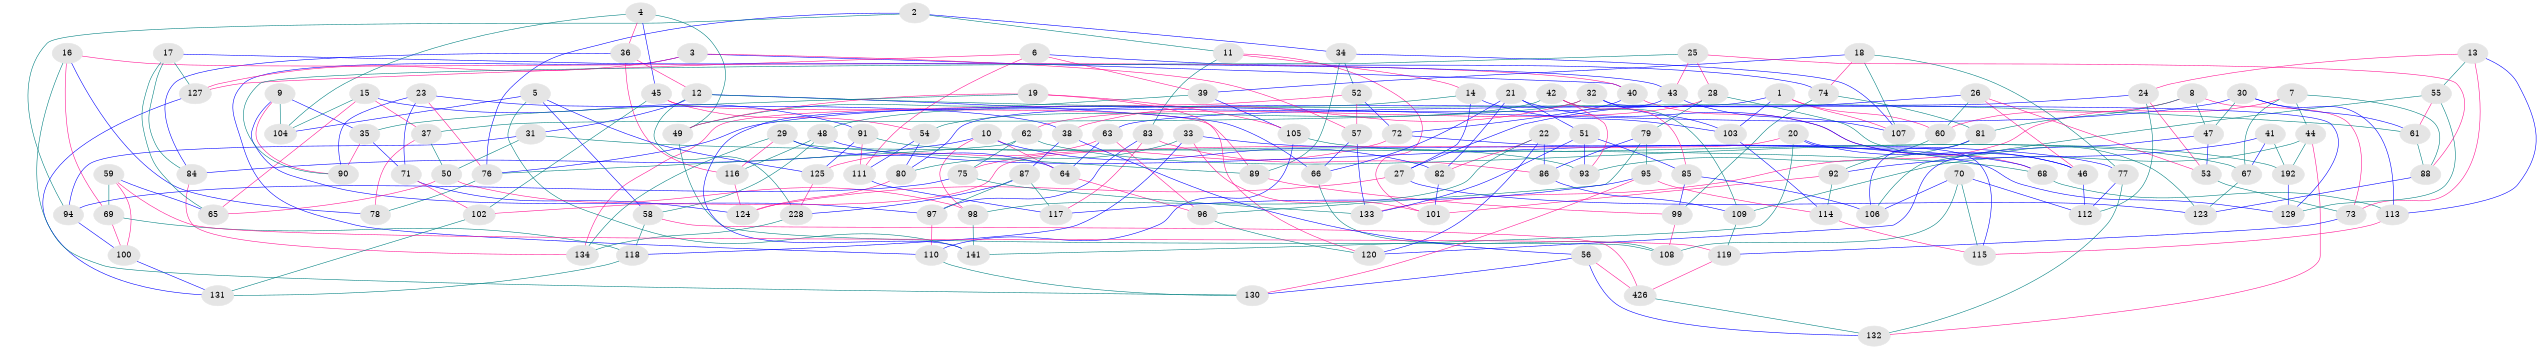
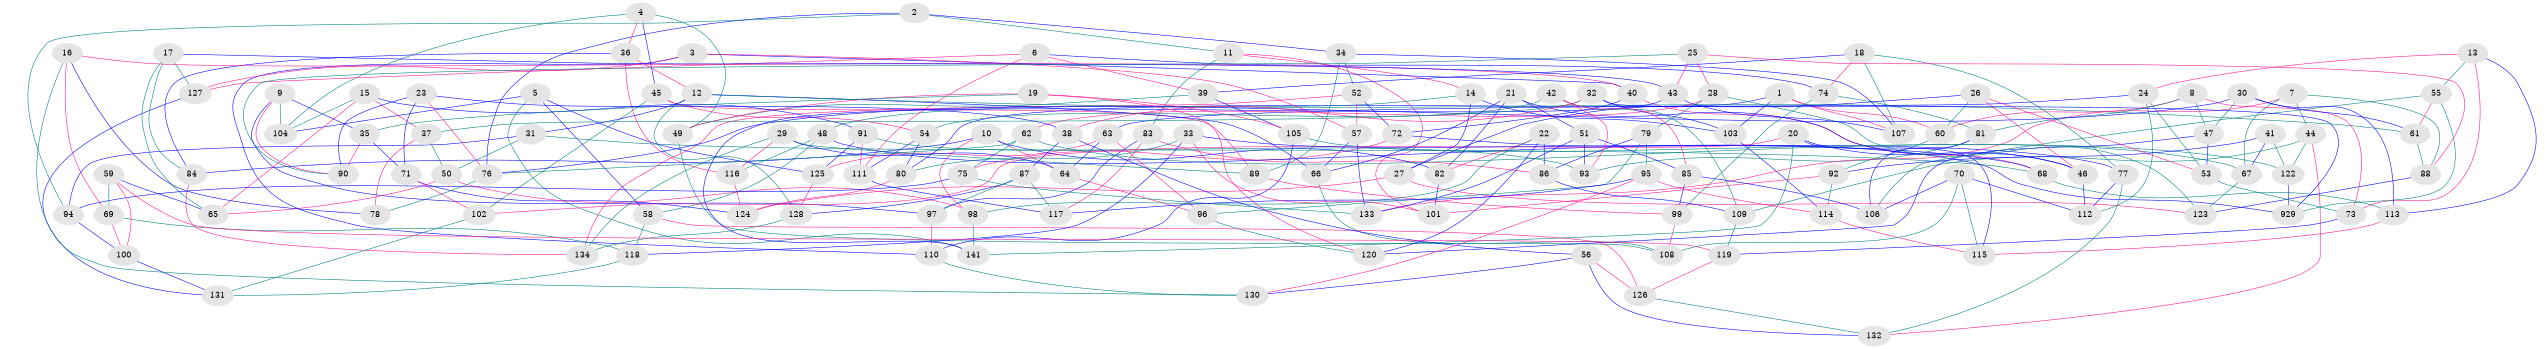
edge "24" -- "53": color deeppink -> teal
node "192": label "192" -> "122"
edge "27" -- "123": color blue -> deeppink
node "228": label "228" -> "128"
node "129": label "129" -> "929"
node "426": label "426" -> "126"
